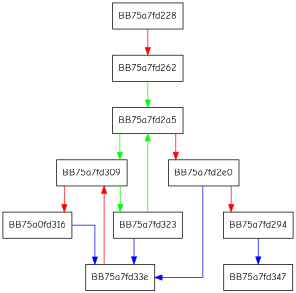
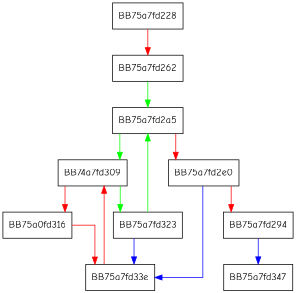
node "BB75a7fd309": label "BB75a7fd309" -> "BB74a7fd309"
edge "BB75a0fd316" -> "BB75a7fd33e": color blue -> red
